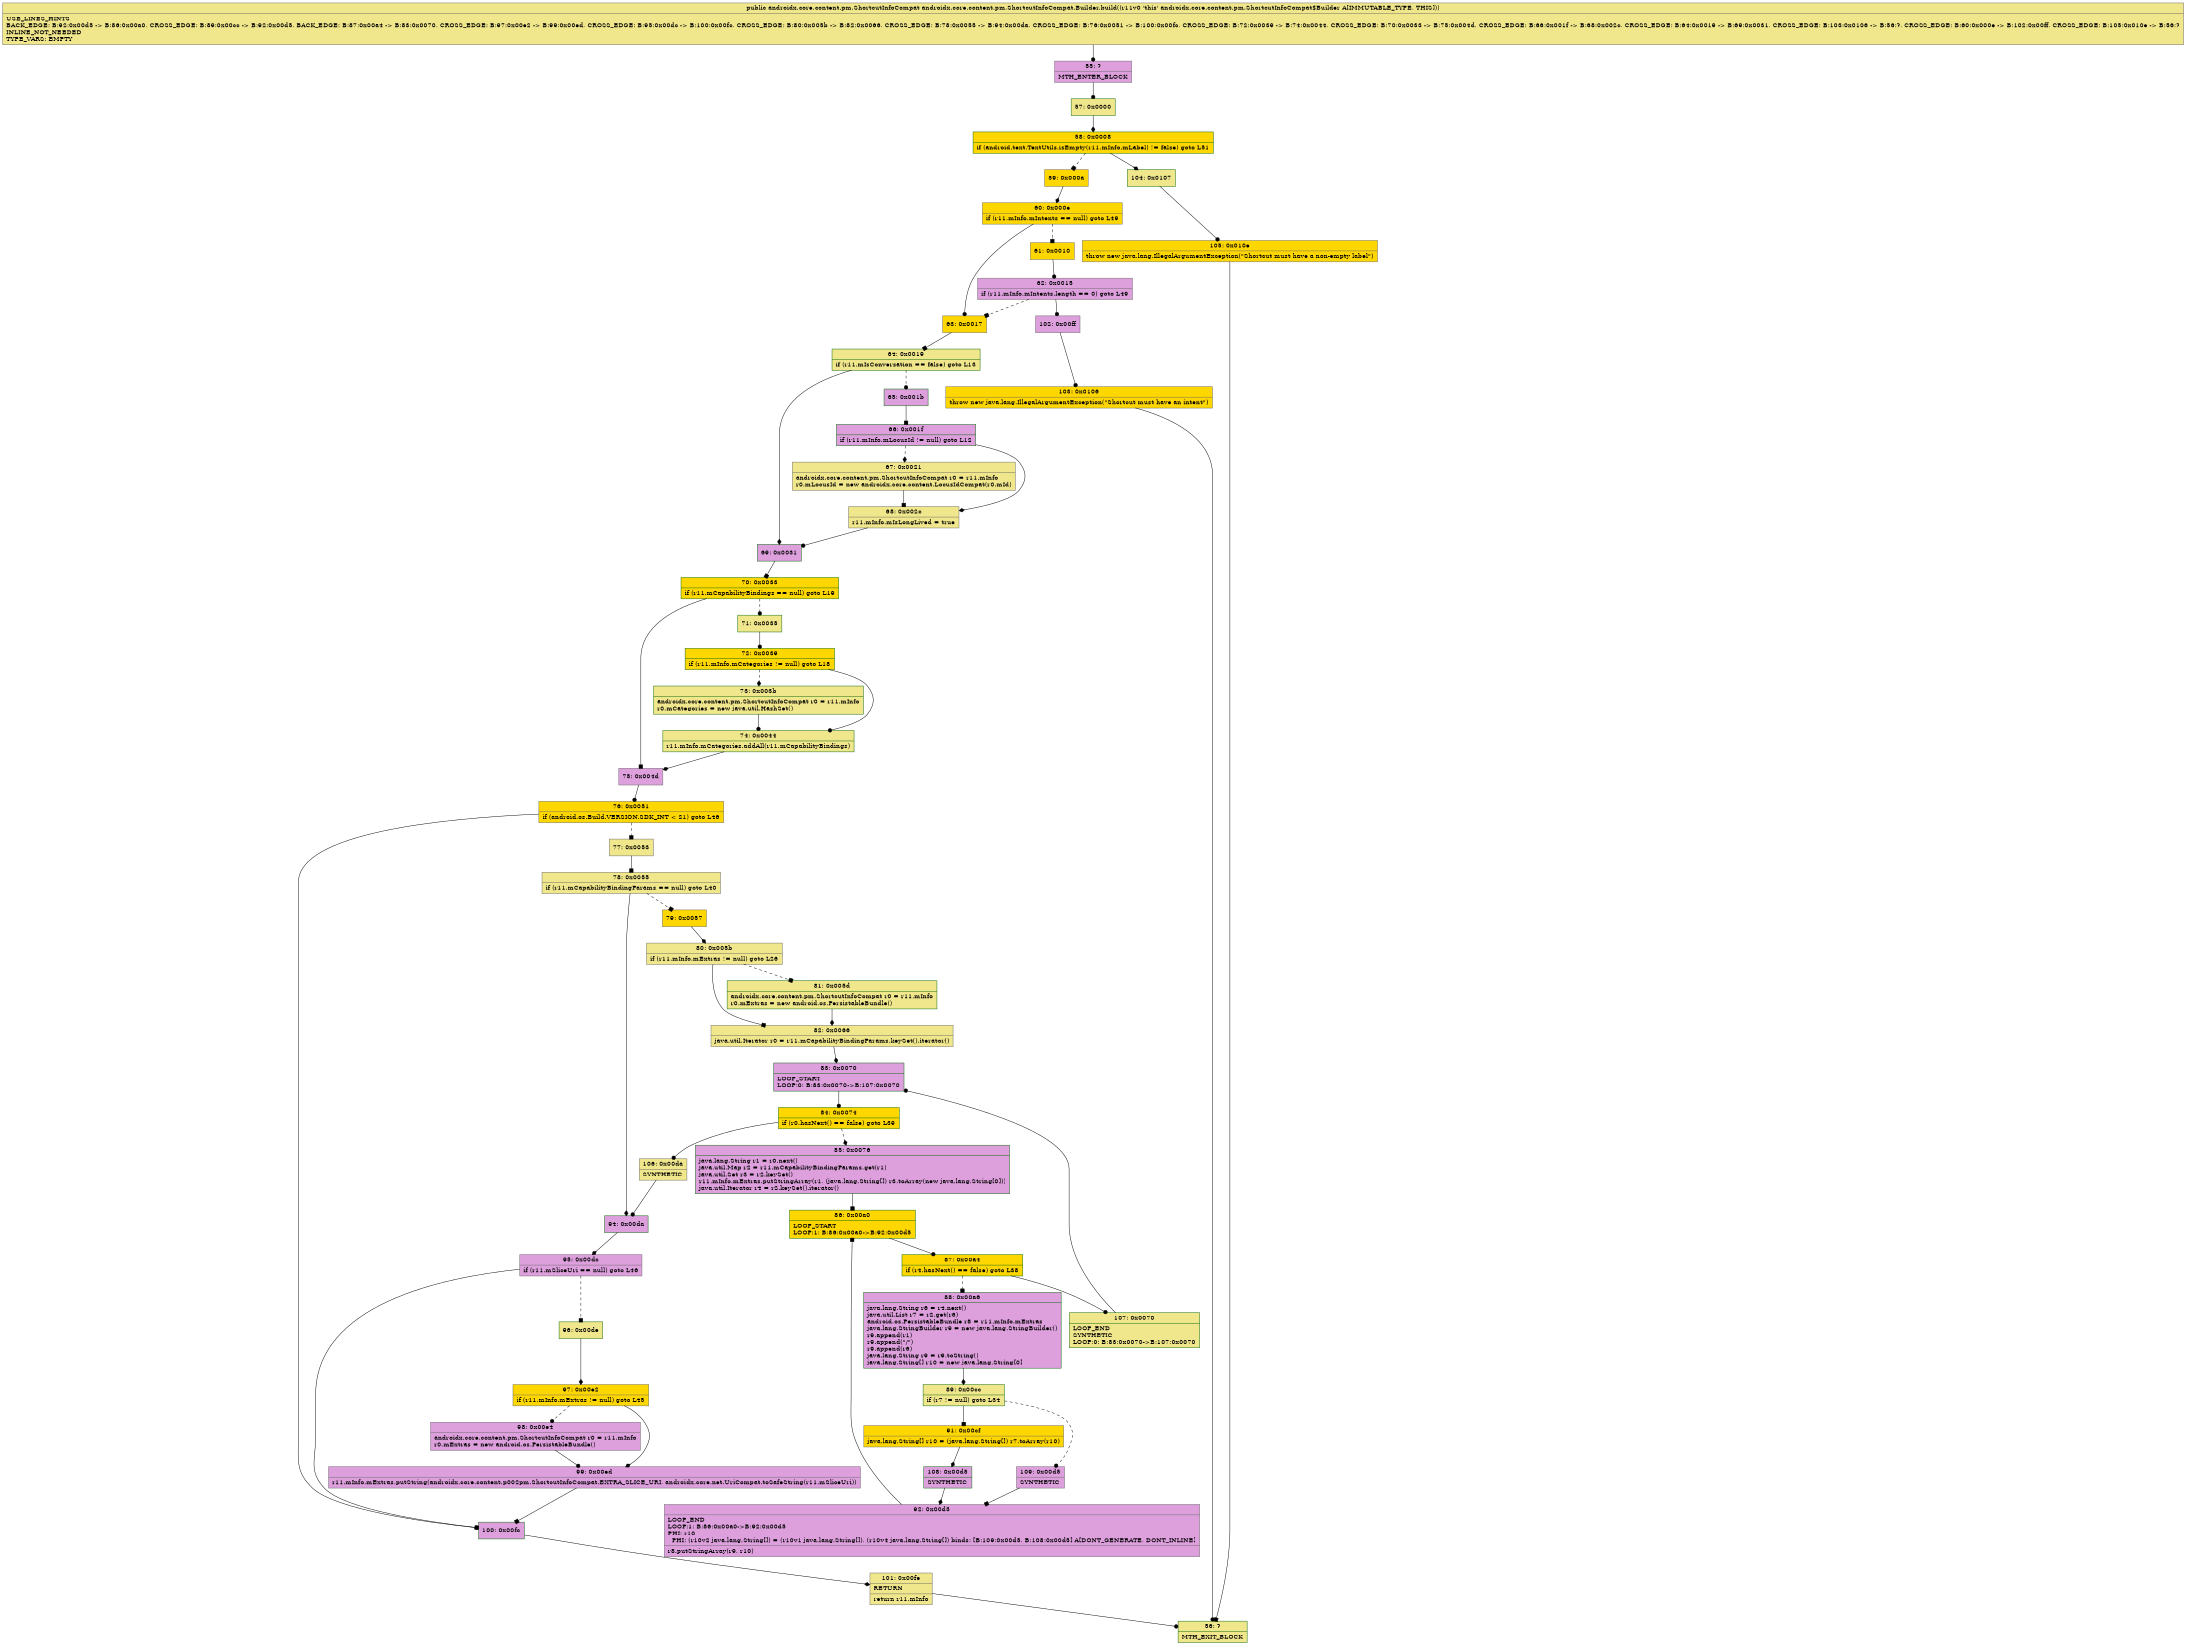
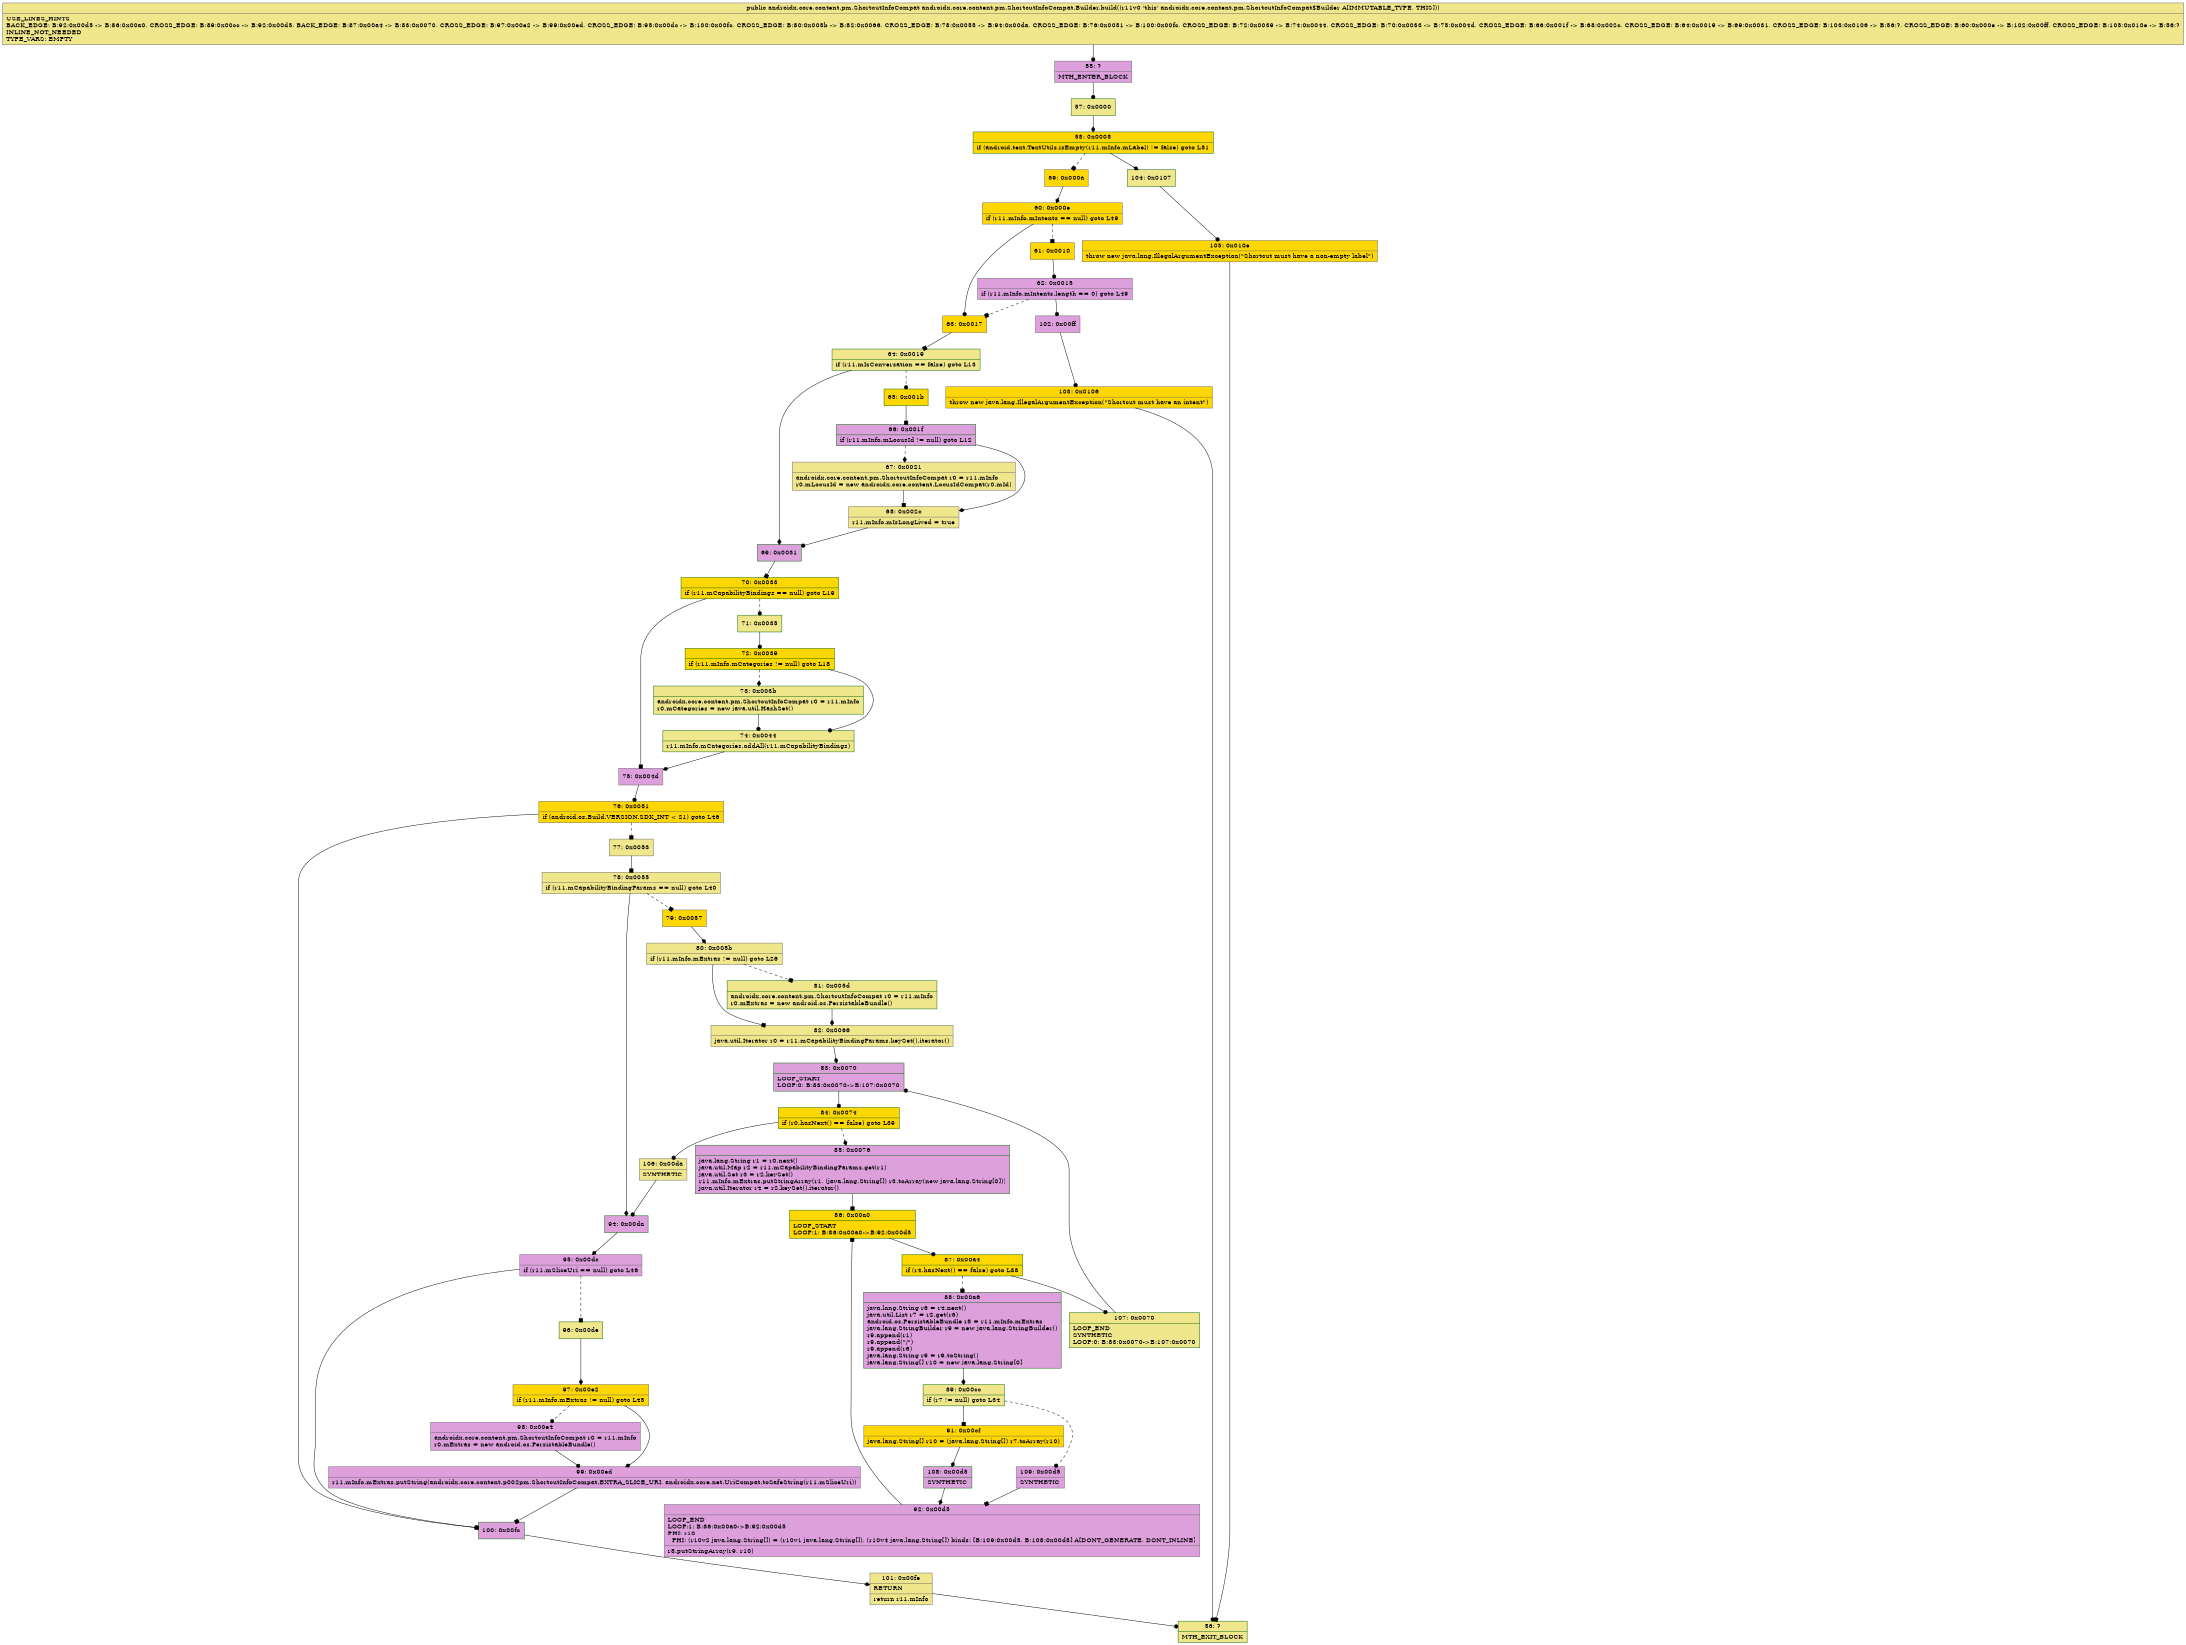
node "65: 0x001b": fillcolor plum -> gold
